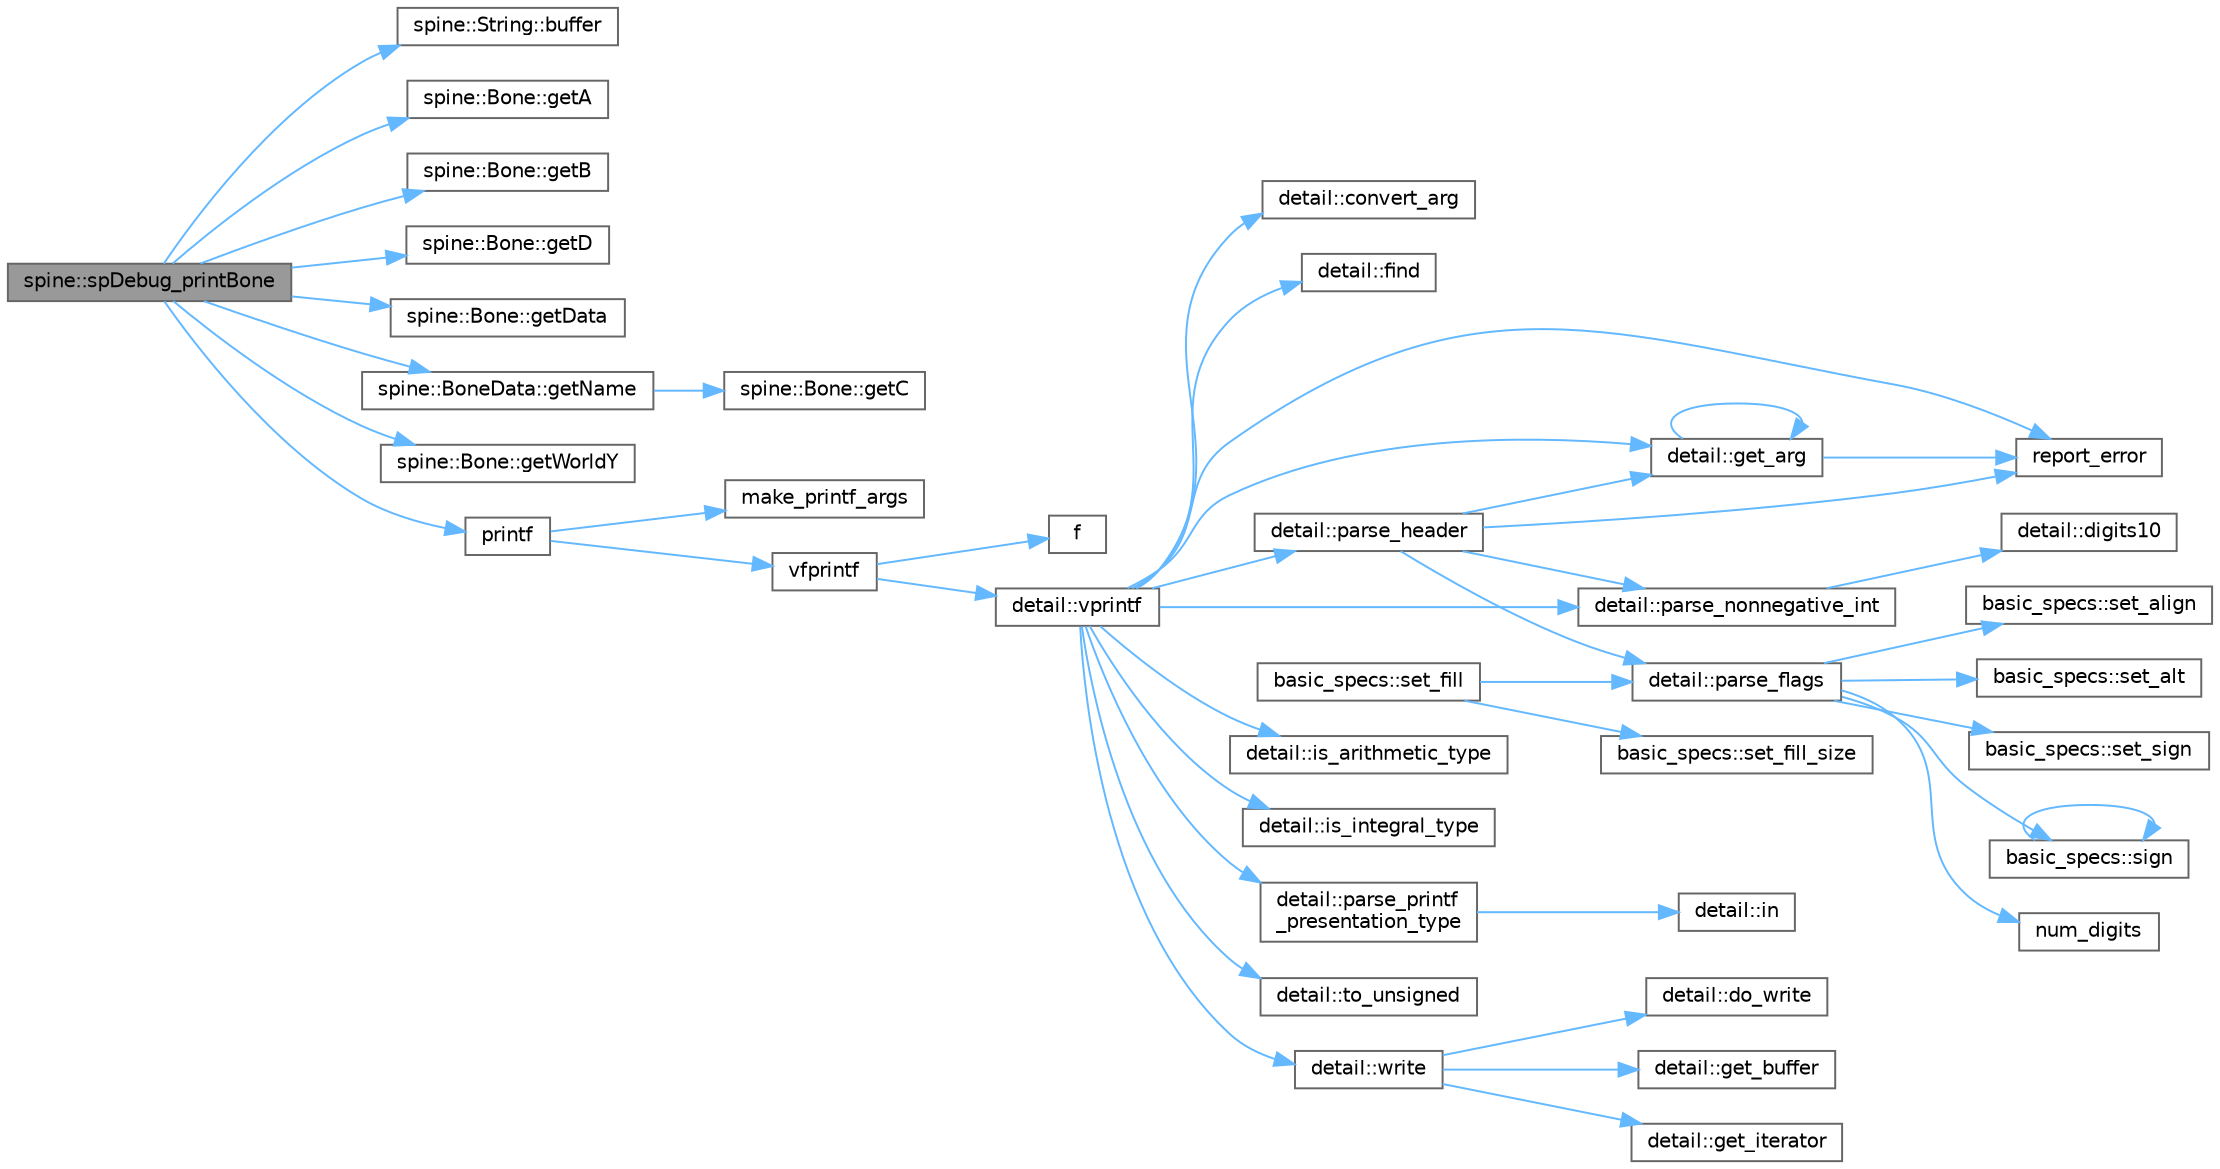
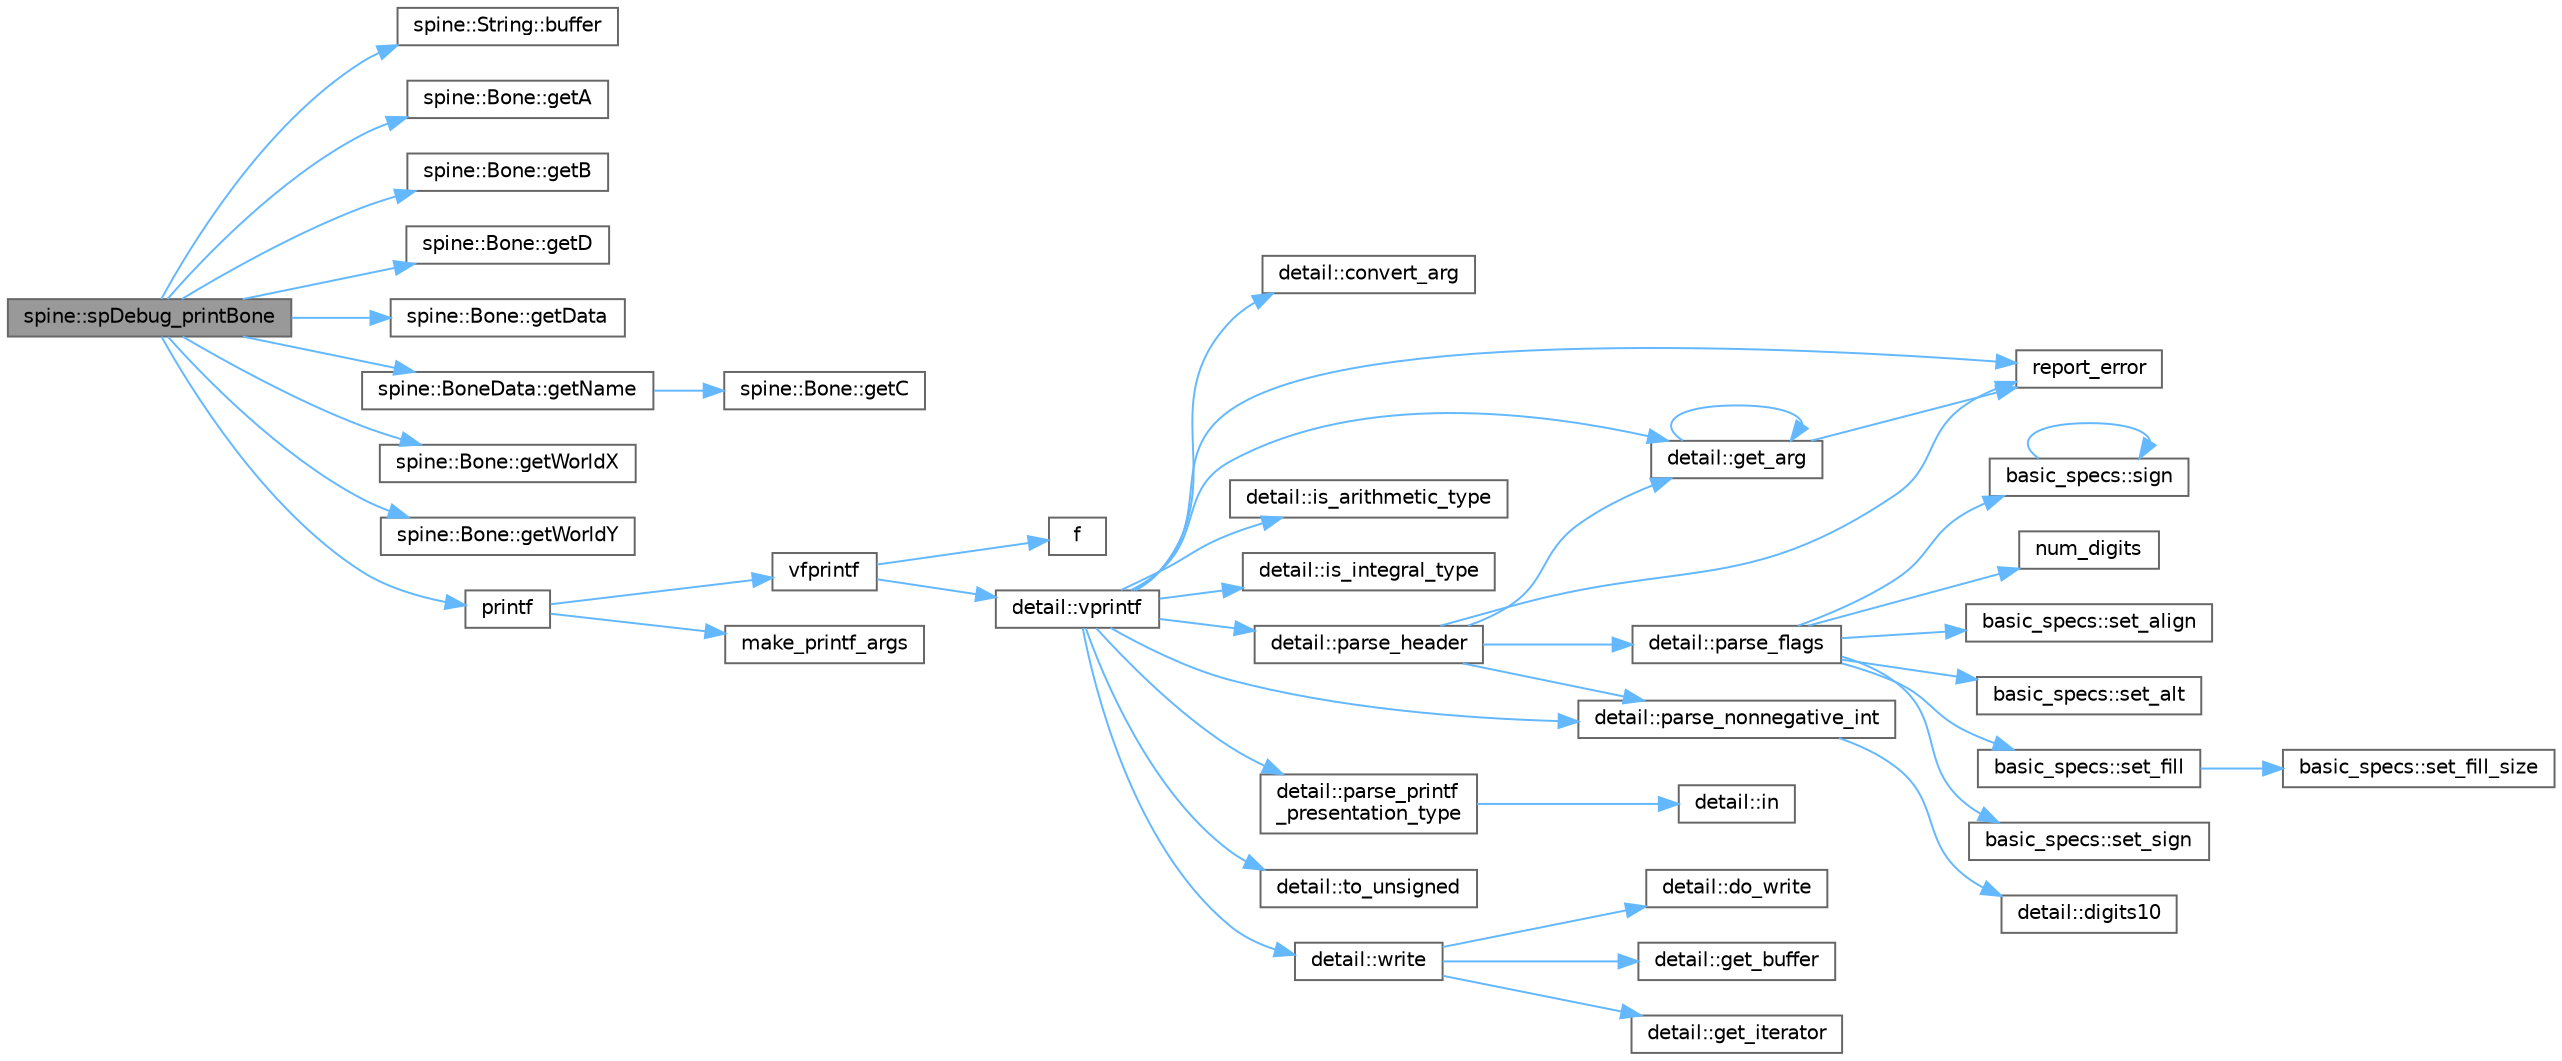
node "detail::find": removed
node "spine::Bone::getWorldX": added
edge "basic_specs::set_fill" -> "detail::parse_flags": reversed
